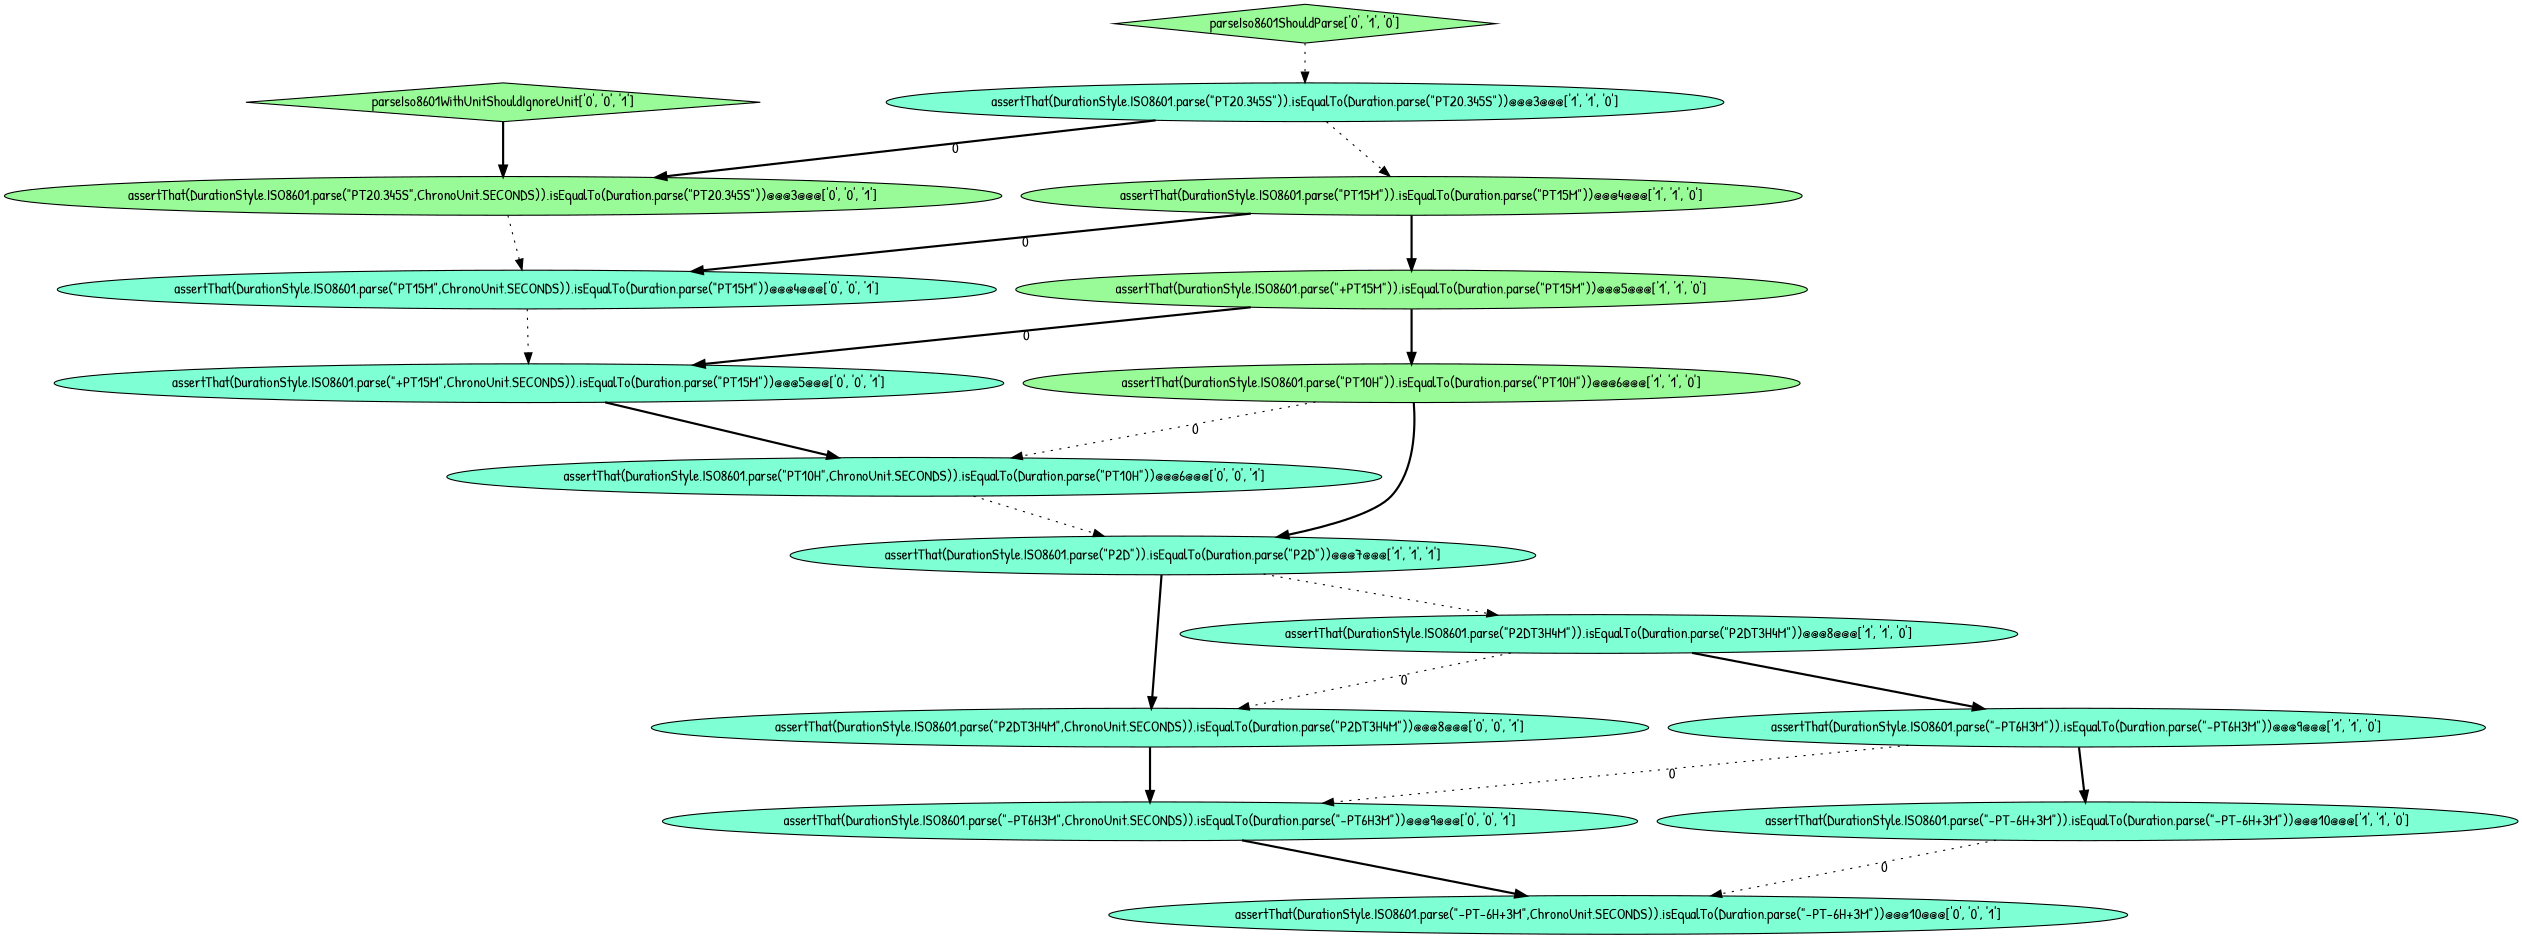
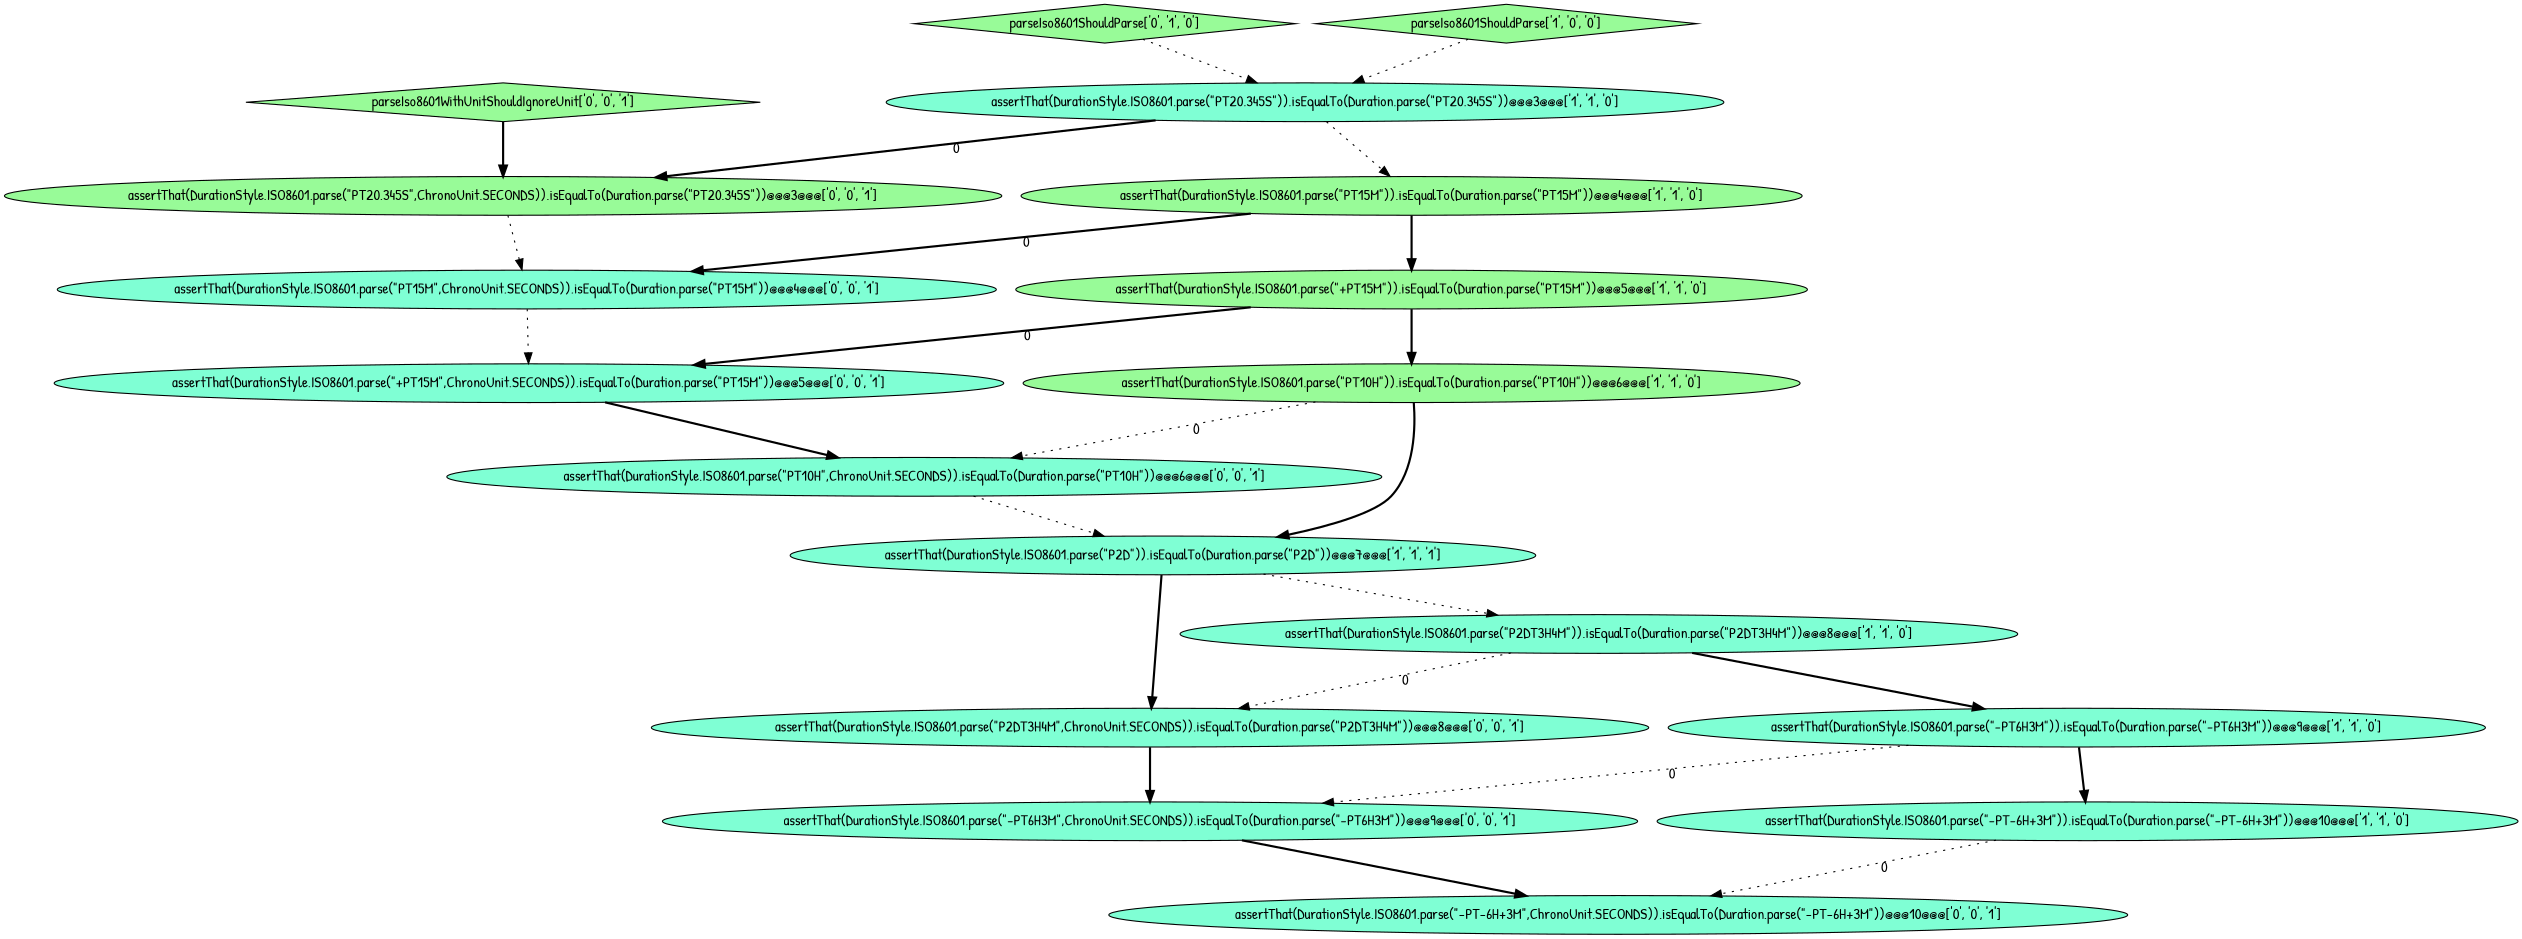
node "parseIso8601ShouldParse['1', '0', '0']": added
